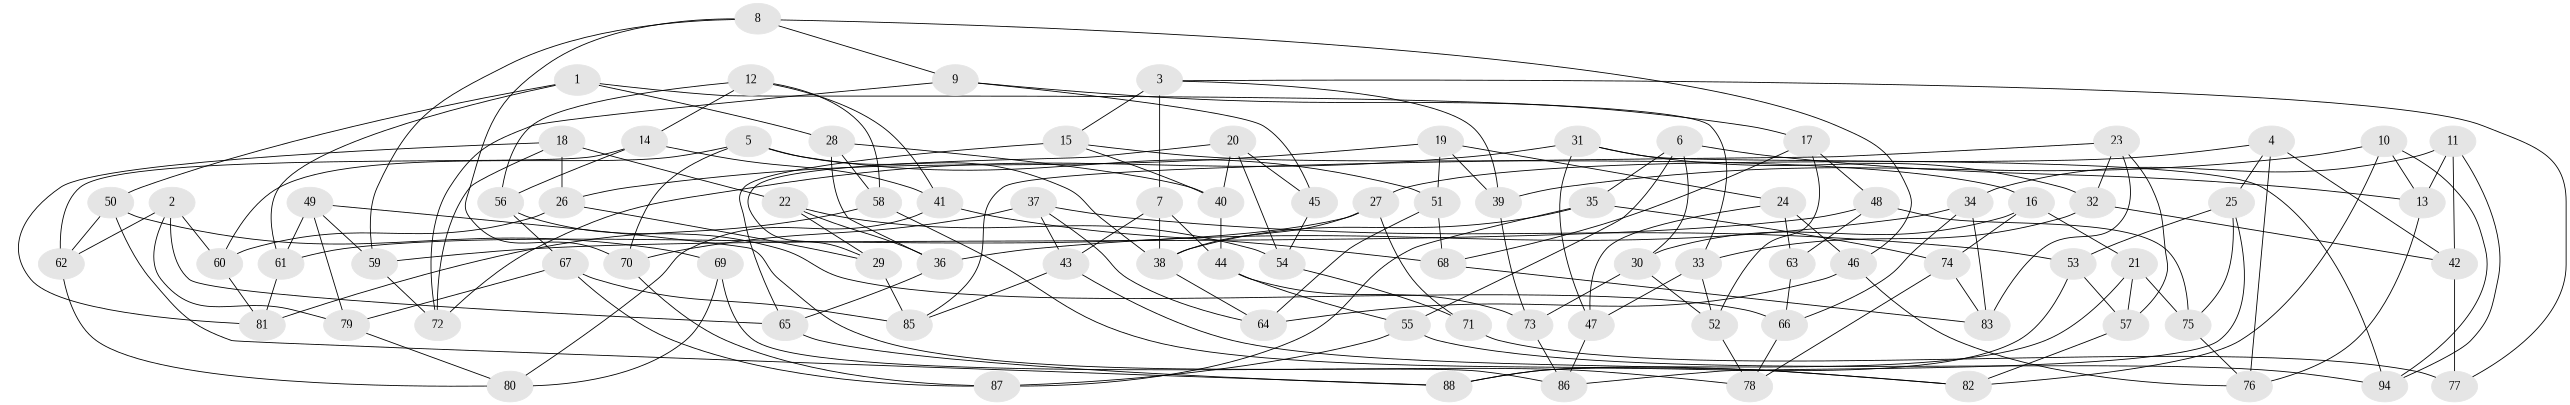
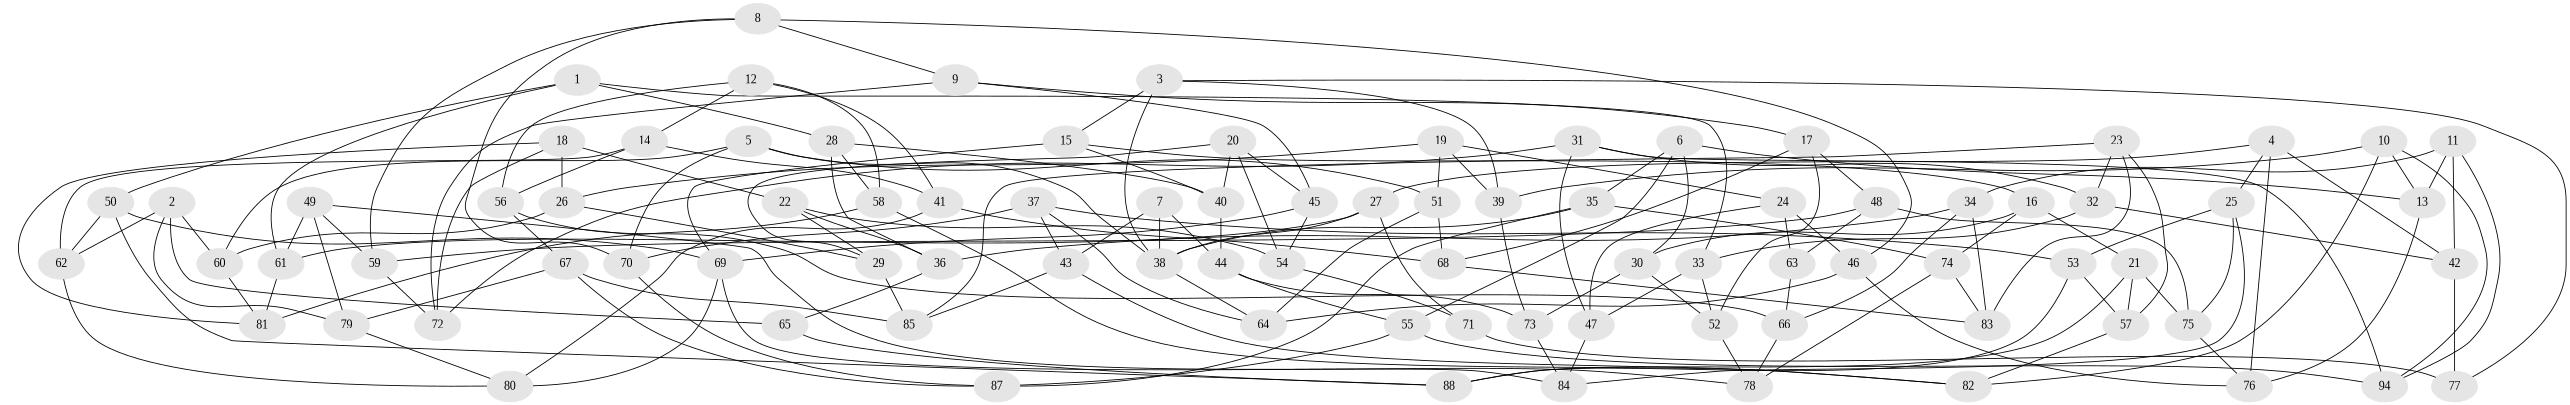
edge "3" -- "7": now "3" -- "38"
edge "15" -- "65": now "15" -- "69"
edge "45" -- "69": added
node "86": label "86" -> "84"
